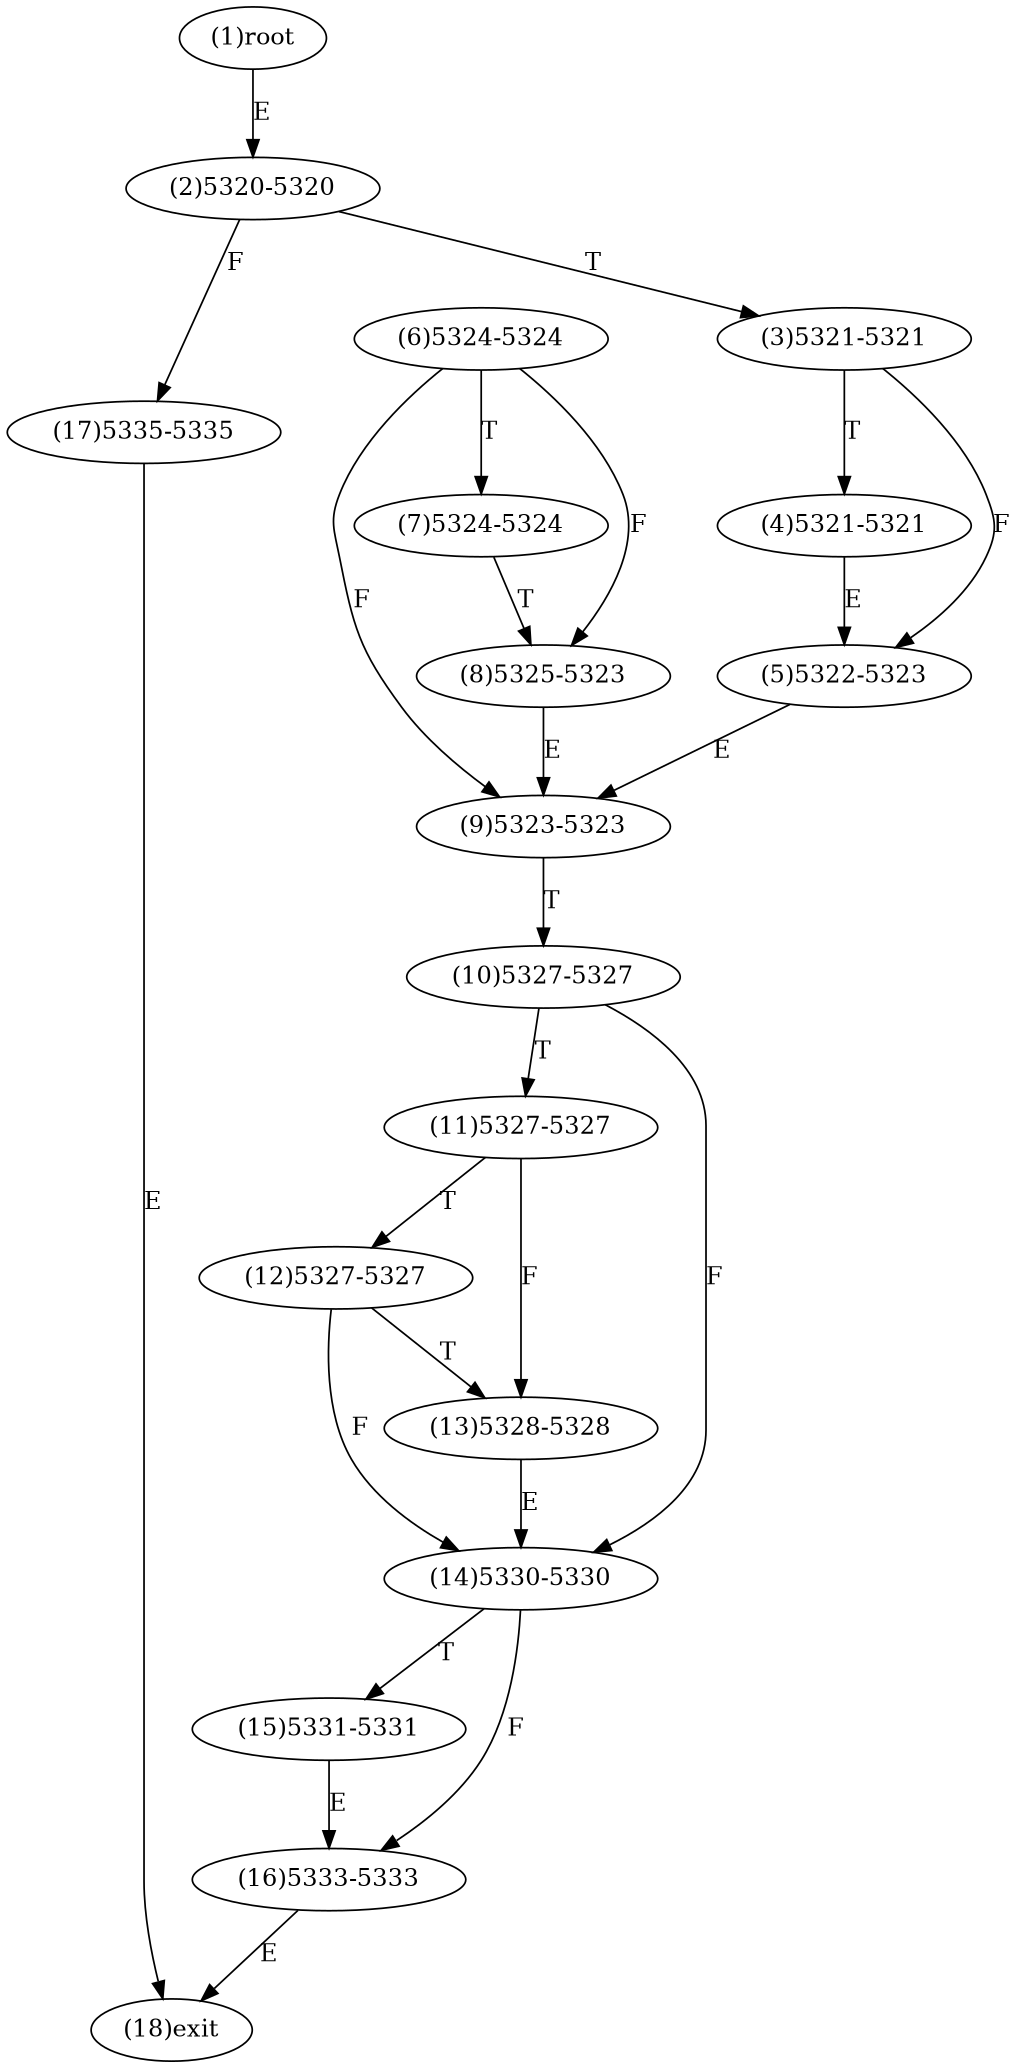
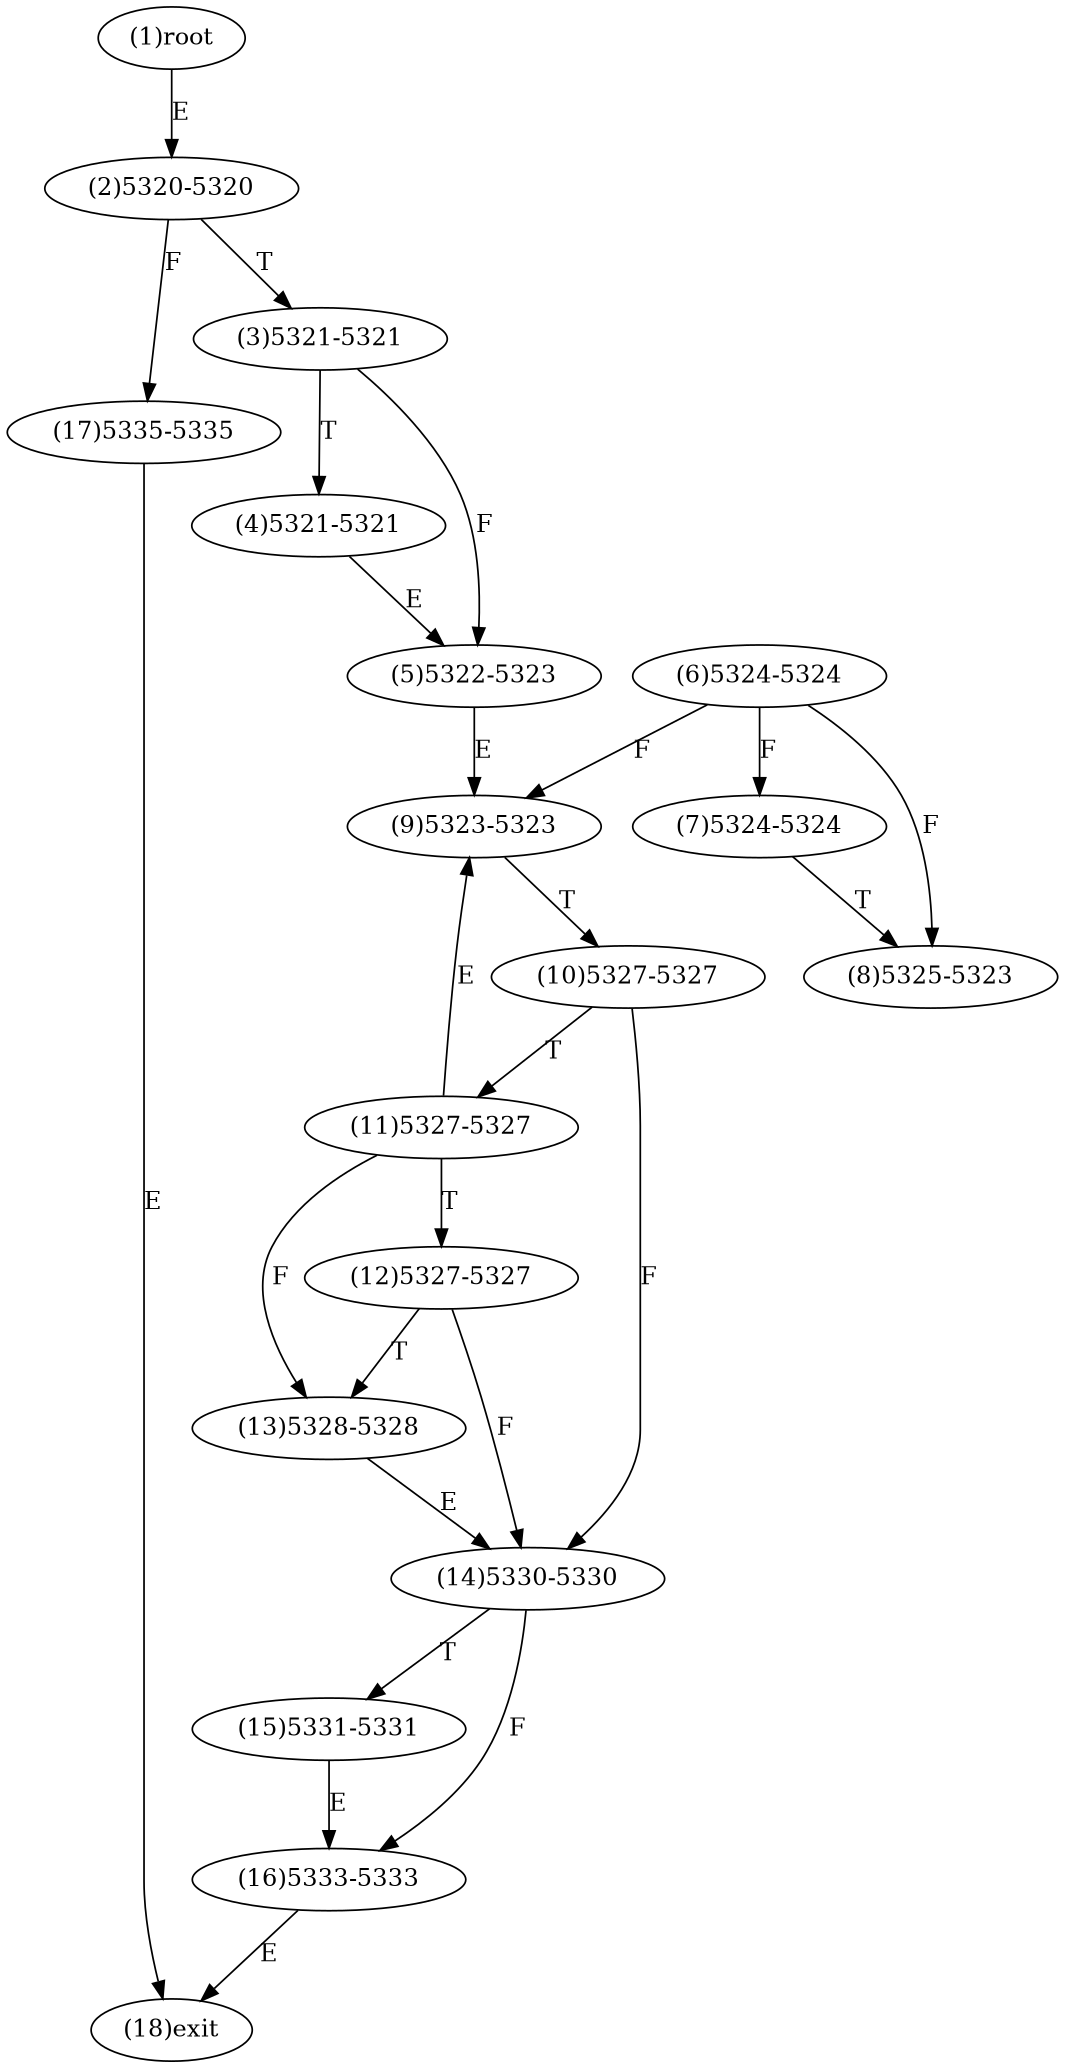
edge "(6)5324-5324" -> "(7)5324-5324": label "T" -> "F"
edge "(8)5325-5323" -> "(9)5323-5323": now "(11)5327-5327" -> "(9)5323-5323"
